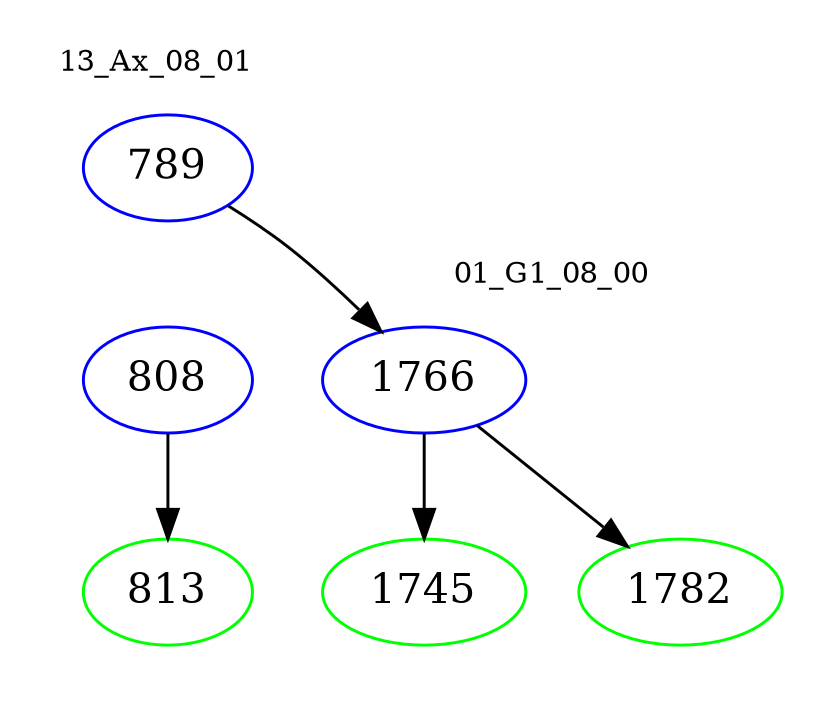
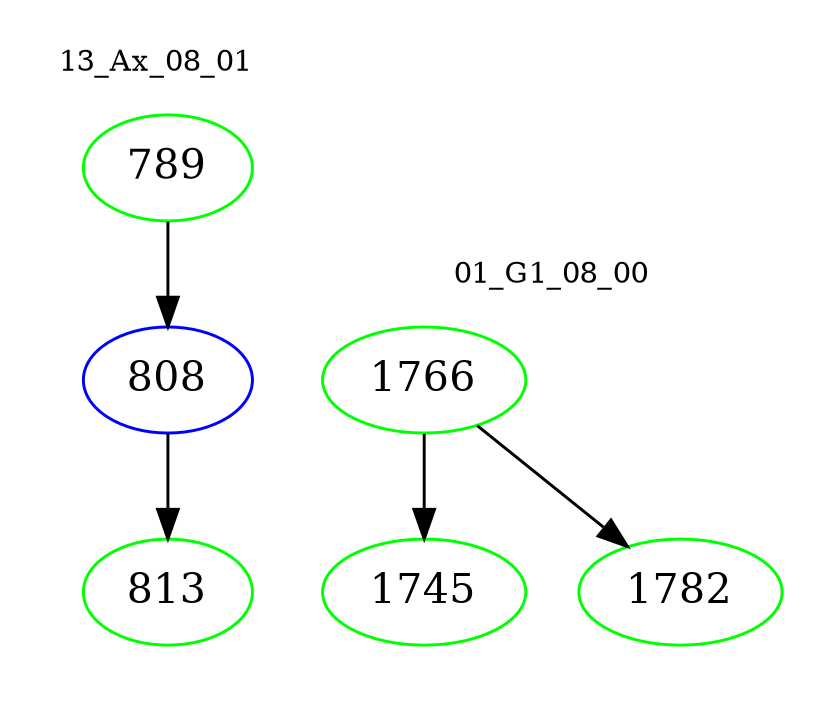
node "789": color blue -> green
edge "789" -> "1766": now "789" -> "808"
node "1766": color blue -> green
